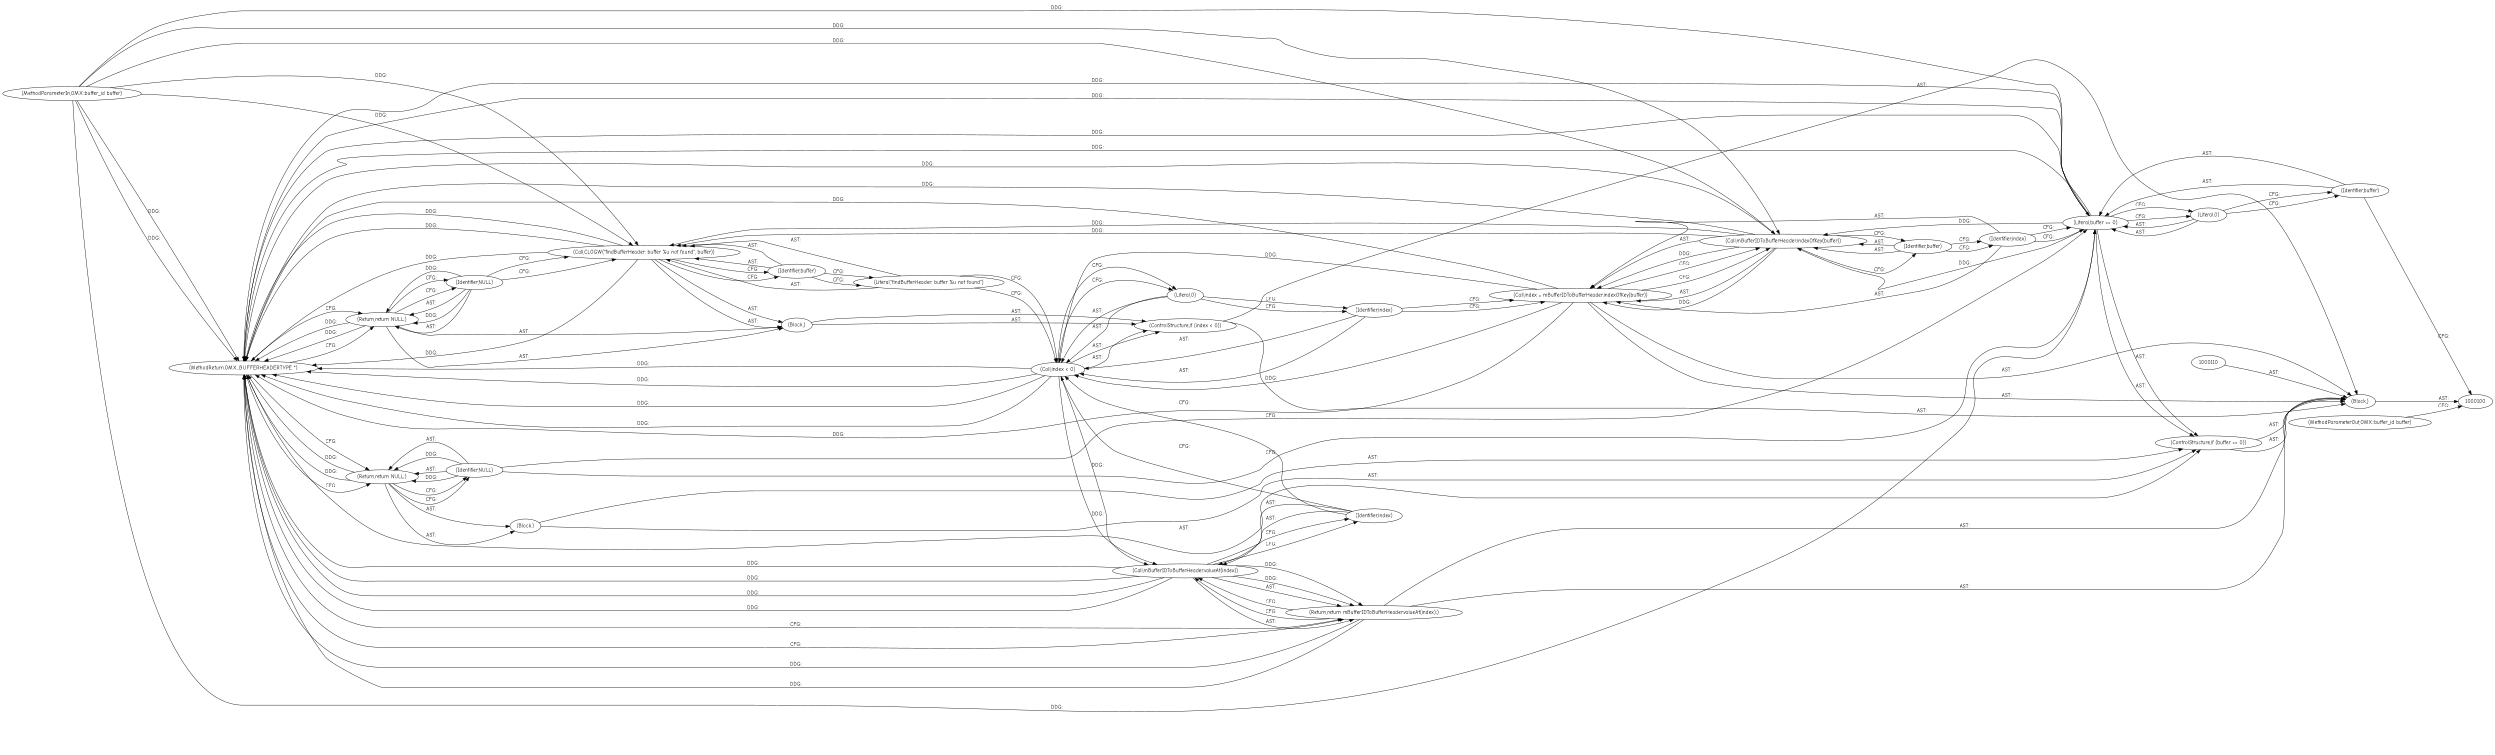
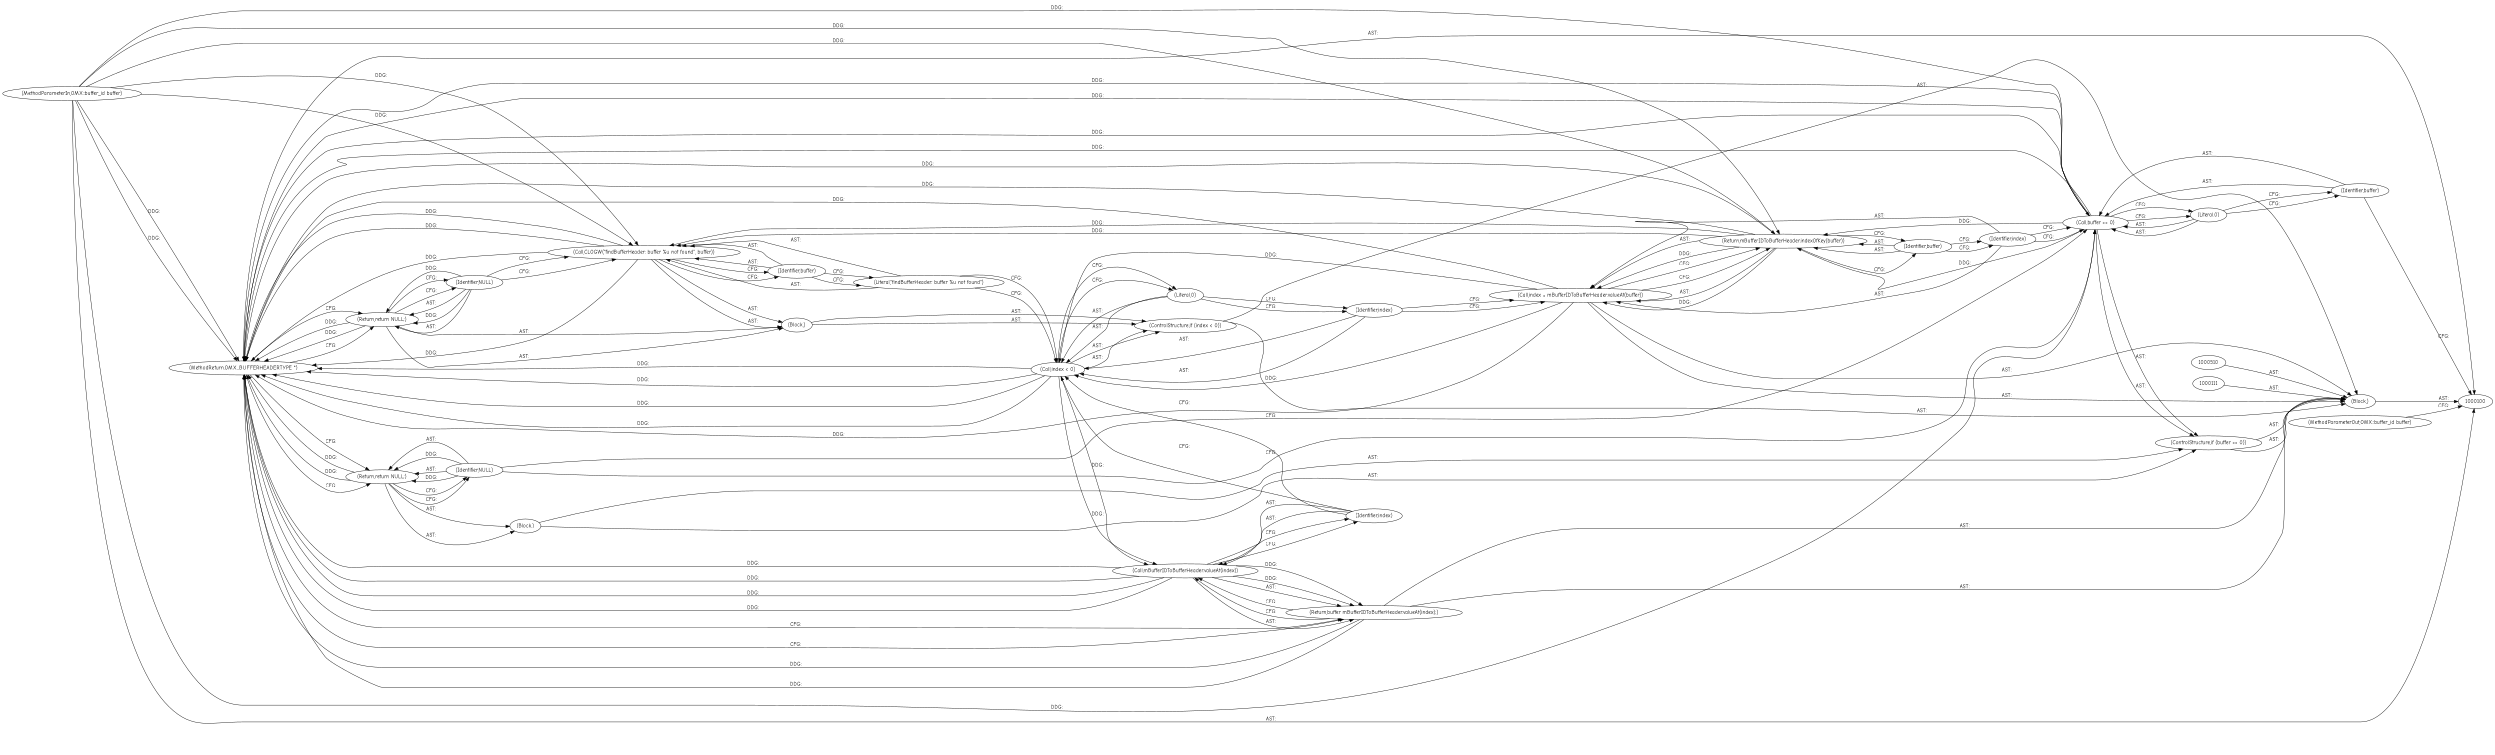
node "(Literal,buffer == 0)": label "(Literal,buffer == 0)" -> "(Call,buffer == 0)"
node "(Call,mBufferIDToBufferHeader.indexOfKey(buffer))": label "(Call,mBufferIDToBufferHeader.indexOfKey(buffer))" -> "(Return,mBufferIDToBufferHeader.indexOfKey(buffer))"
node "(Call,index = mBufferIDToBufferHeader.indexOfKey(buffer))": label "(Call,index = mBufferIDToBufferHeader.indexOfKey(buffer))" -> "(Call,index = mBufferIDToBufferHeader.valueAt(buffer))"
node "1000110": label "1000110" -> "1000510"
node "1000111": added
edge "(MethodReturn,OMX_BUFFERHEADERTYPE *)" -> "(ControlStructure,if (buffer == 0))": now "(MethodReturn,OMX_BUFFERHEADERTYPE *)" -> "1000100"
node "(Return,return mBufferIDToBufferHeader.valueAt(index);)": label "(Return,return mBufferIDToBufferHeader.valueAt(index);)" -> "(Return,buffer mBufferIDToBufferHeader.valueAt(index);)"
edge "(MethodParameterIn,OMX::buffer_id buffer)" -> "1000100": added, label "AST:"
